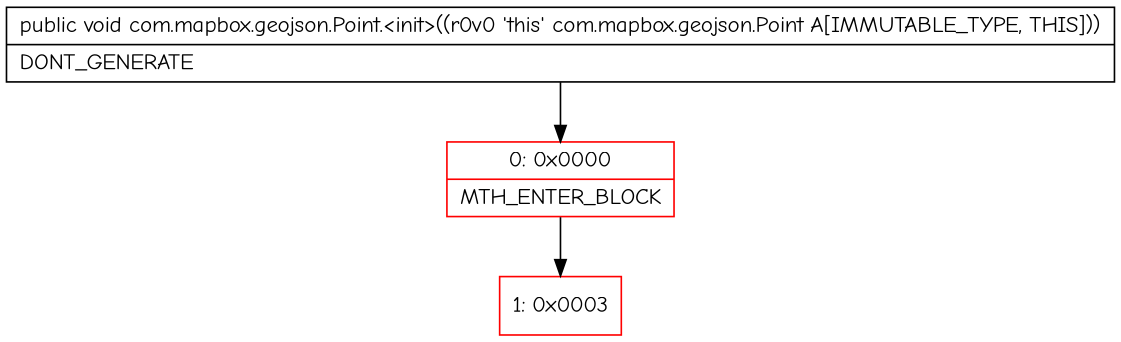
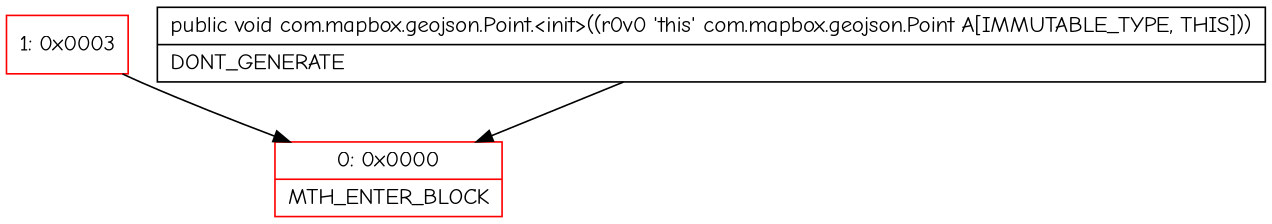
edge "0: 0x0000" -> "1: 0x0003": reversed
